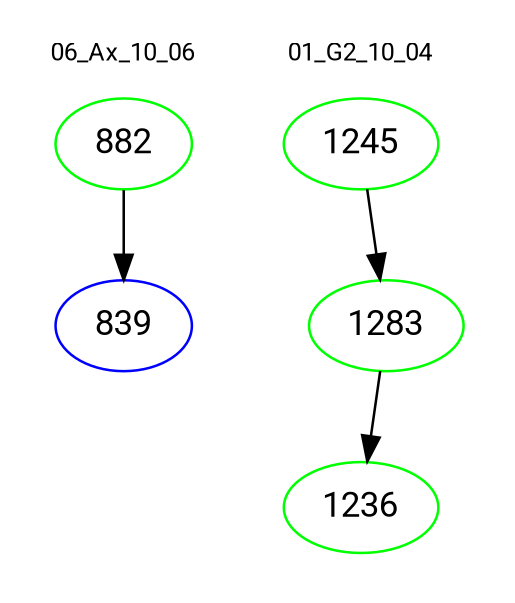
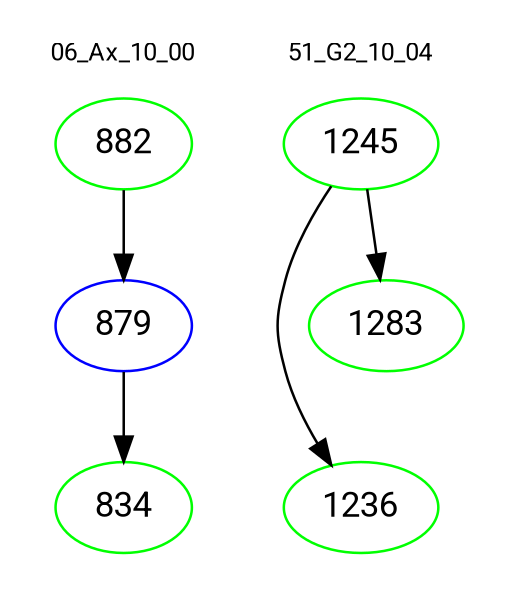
cluster "06_Ax_10_06": label "06_Ax_10_06" -> "06_Ax_10_00"
cluster "01_G2_10_04": label "01_G2_10_04" -> "51_G2_10_04"
node "839": label "839" -> "879"
edge "1283" -> "1236": now "1245" -> "1236"
node "834": added
